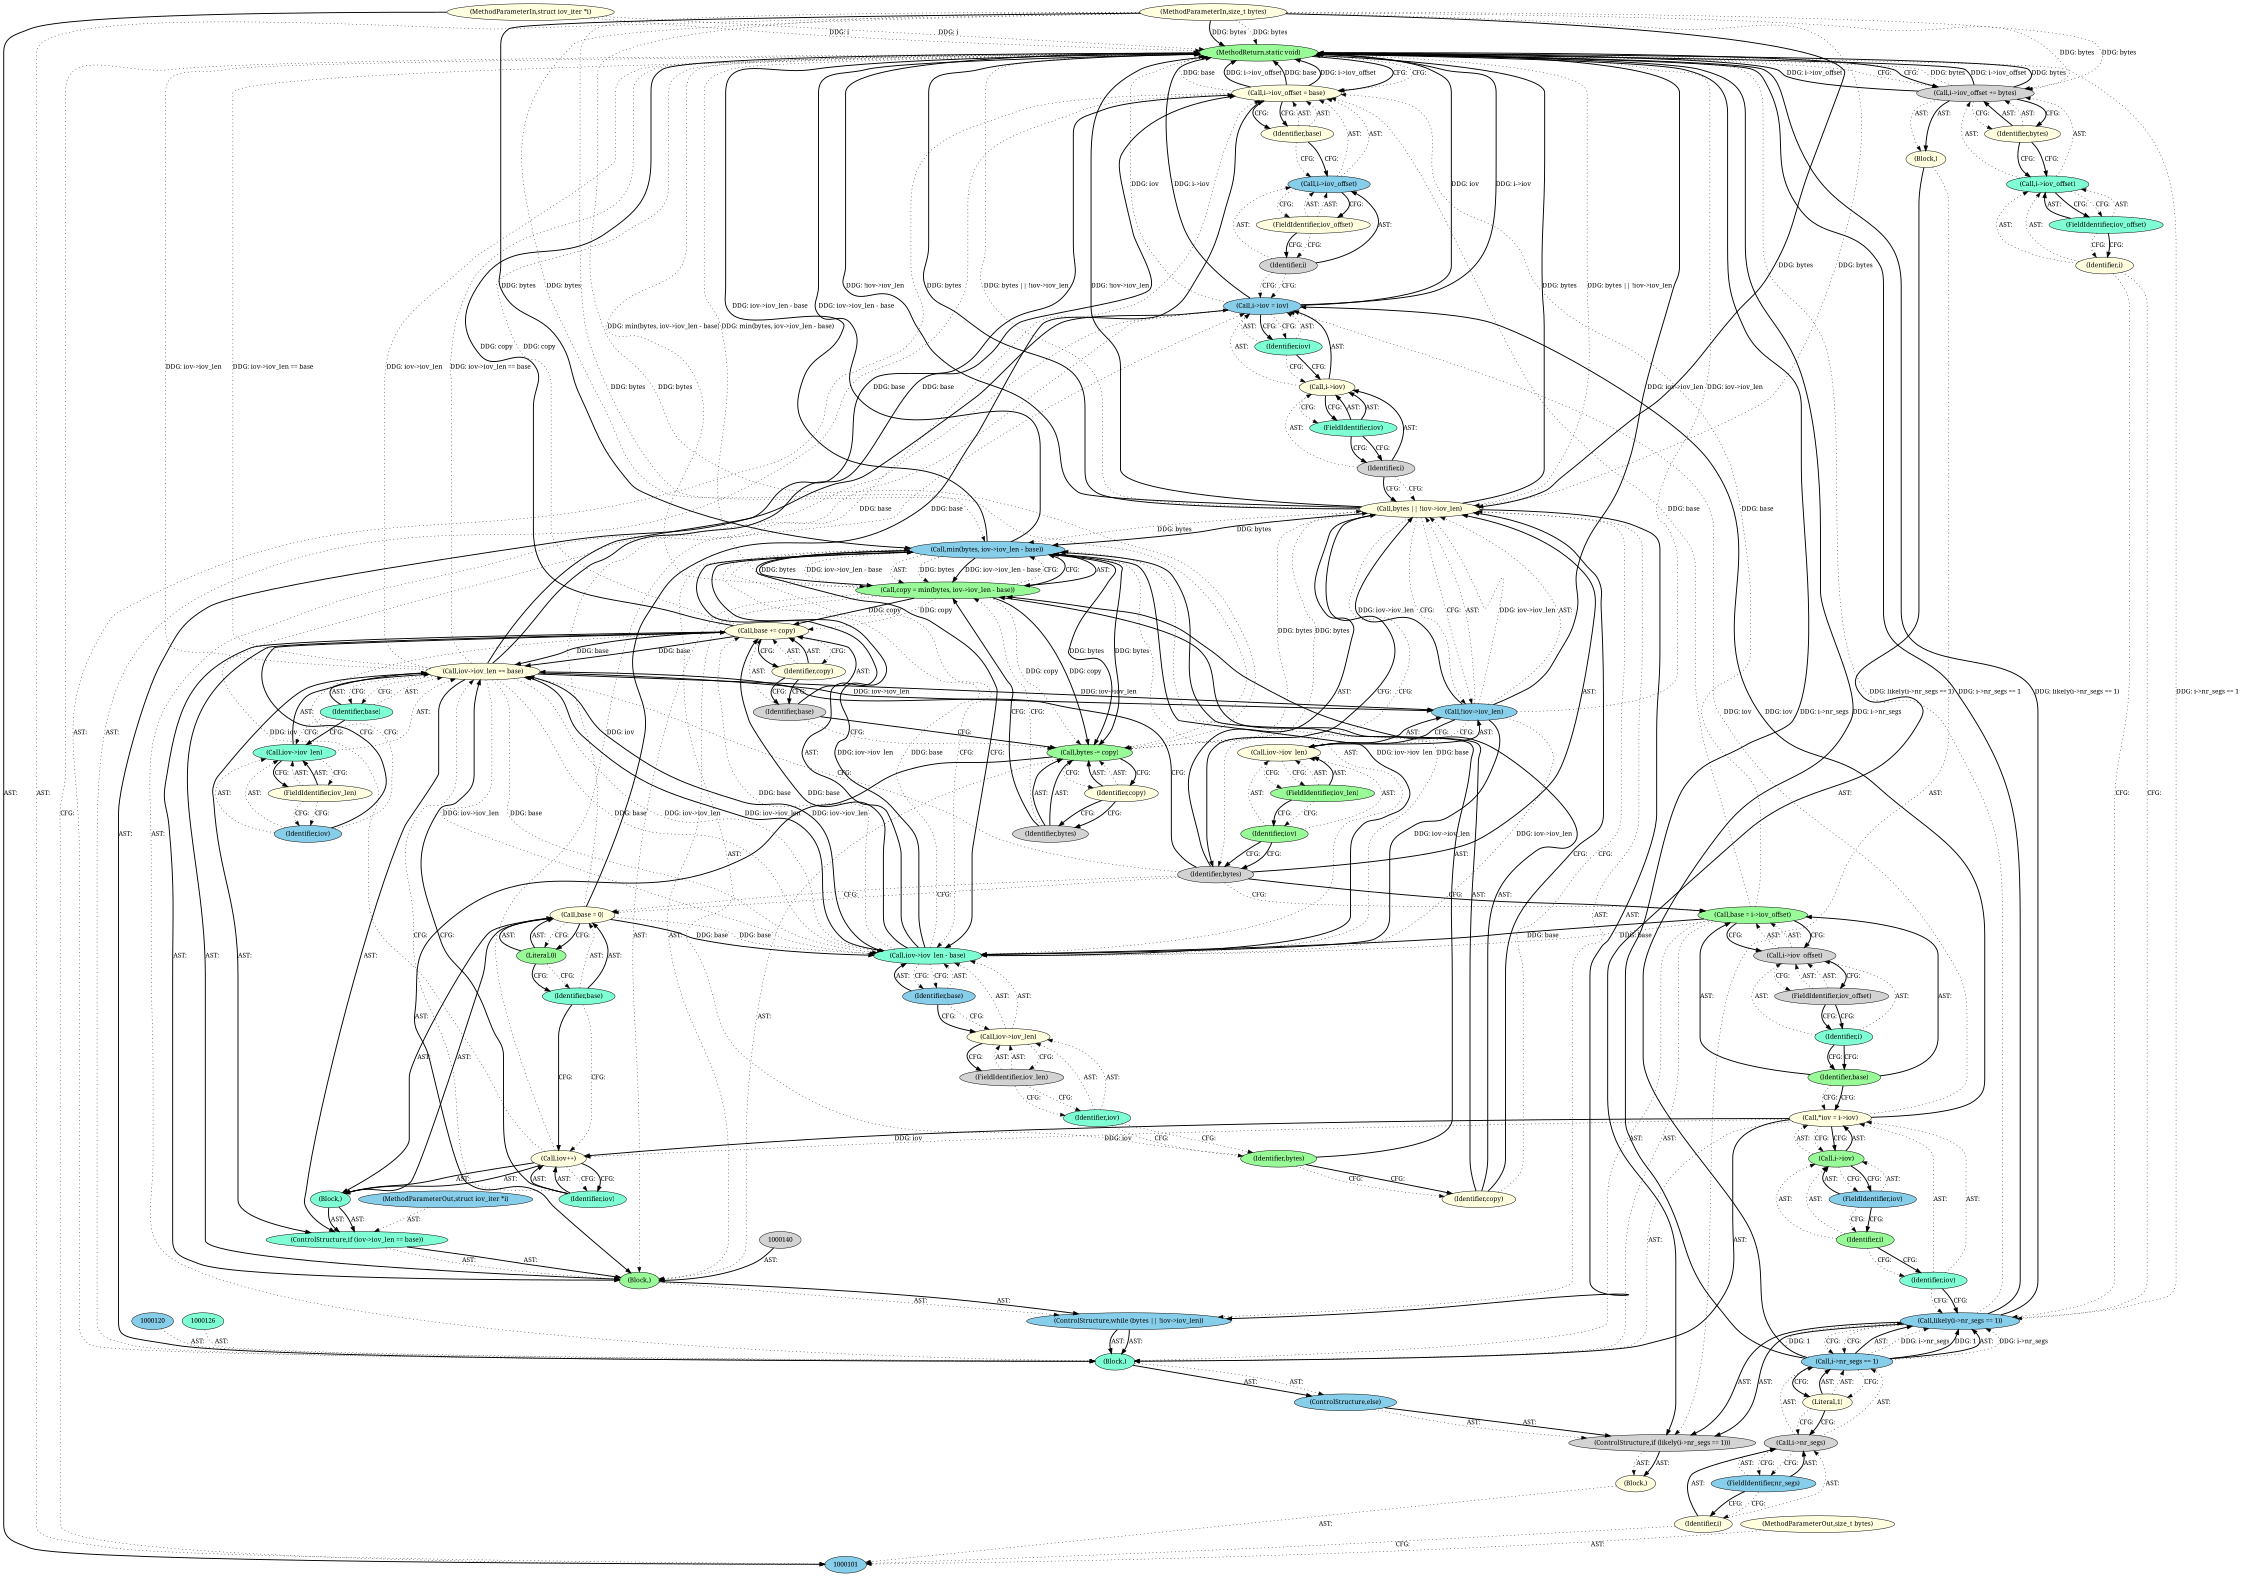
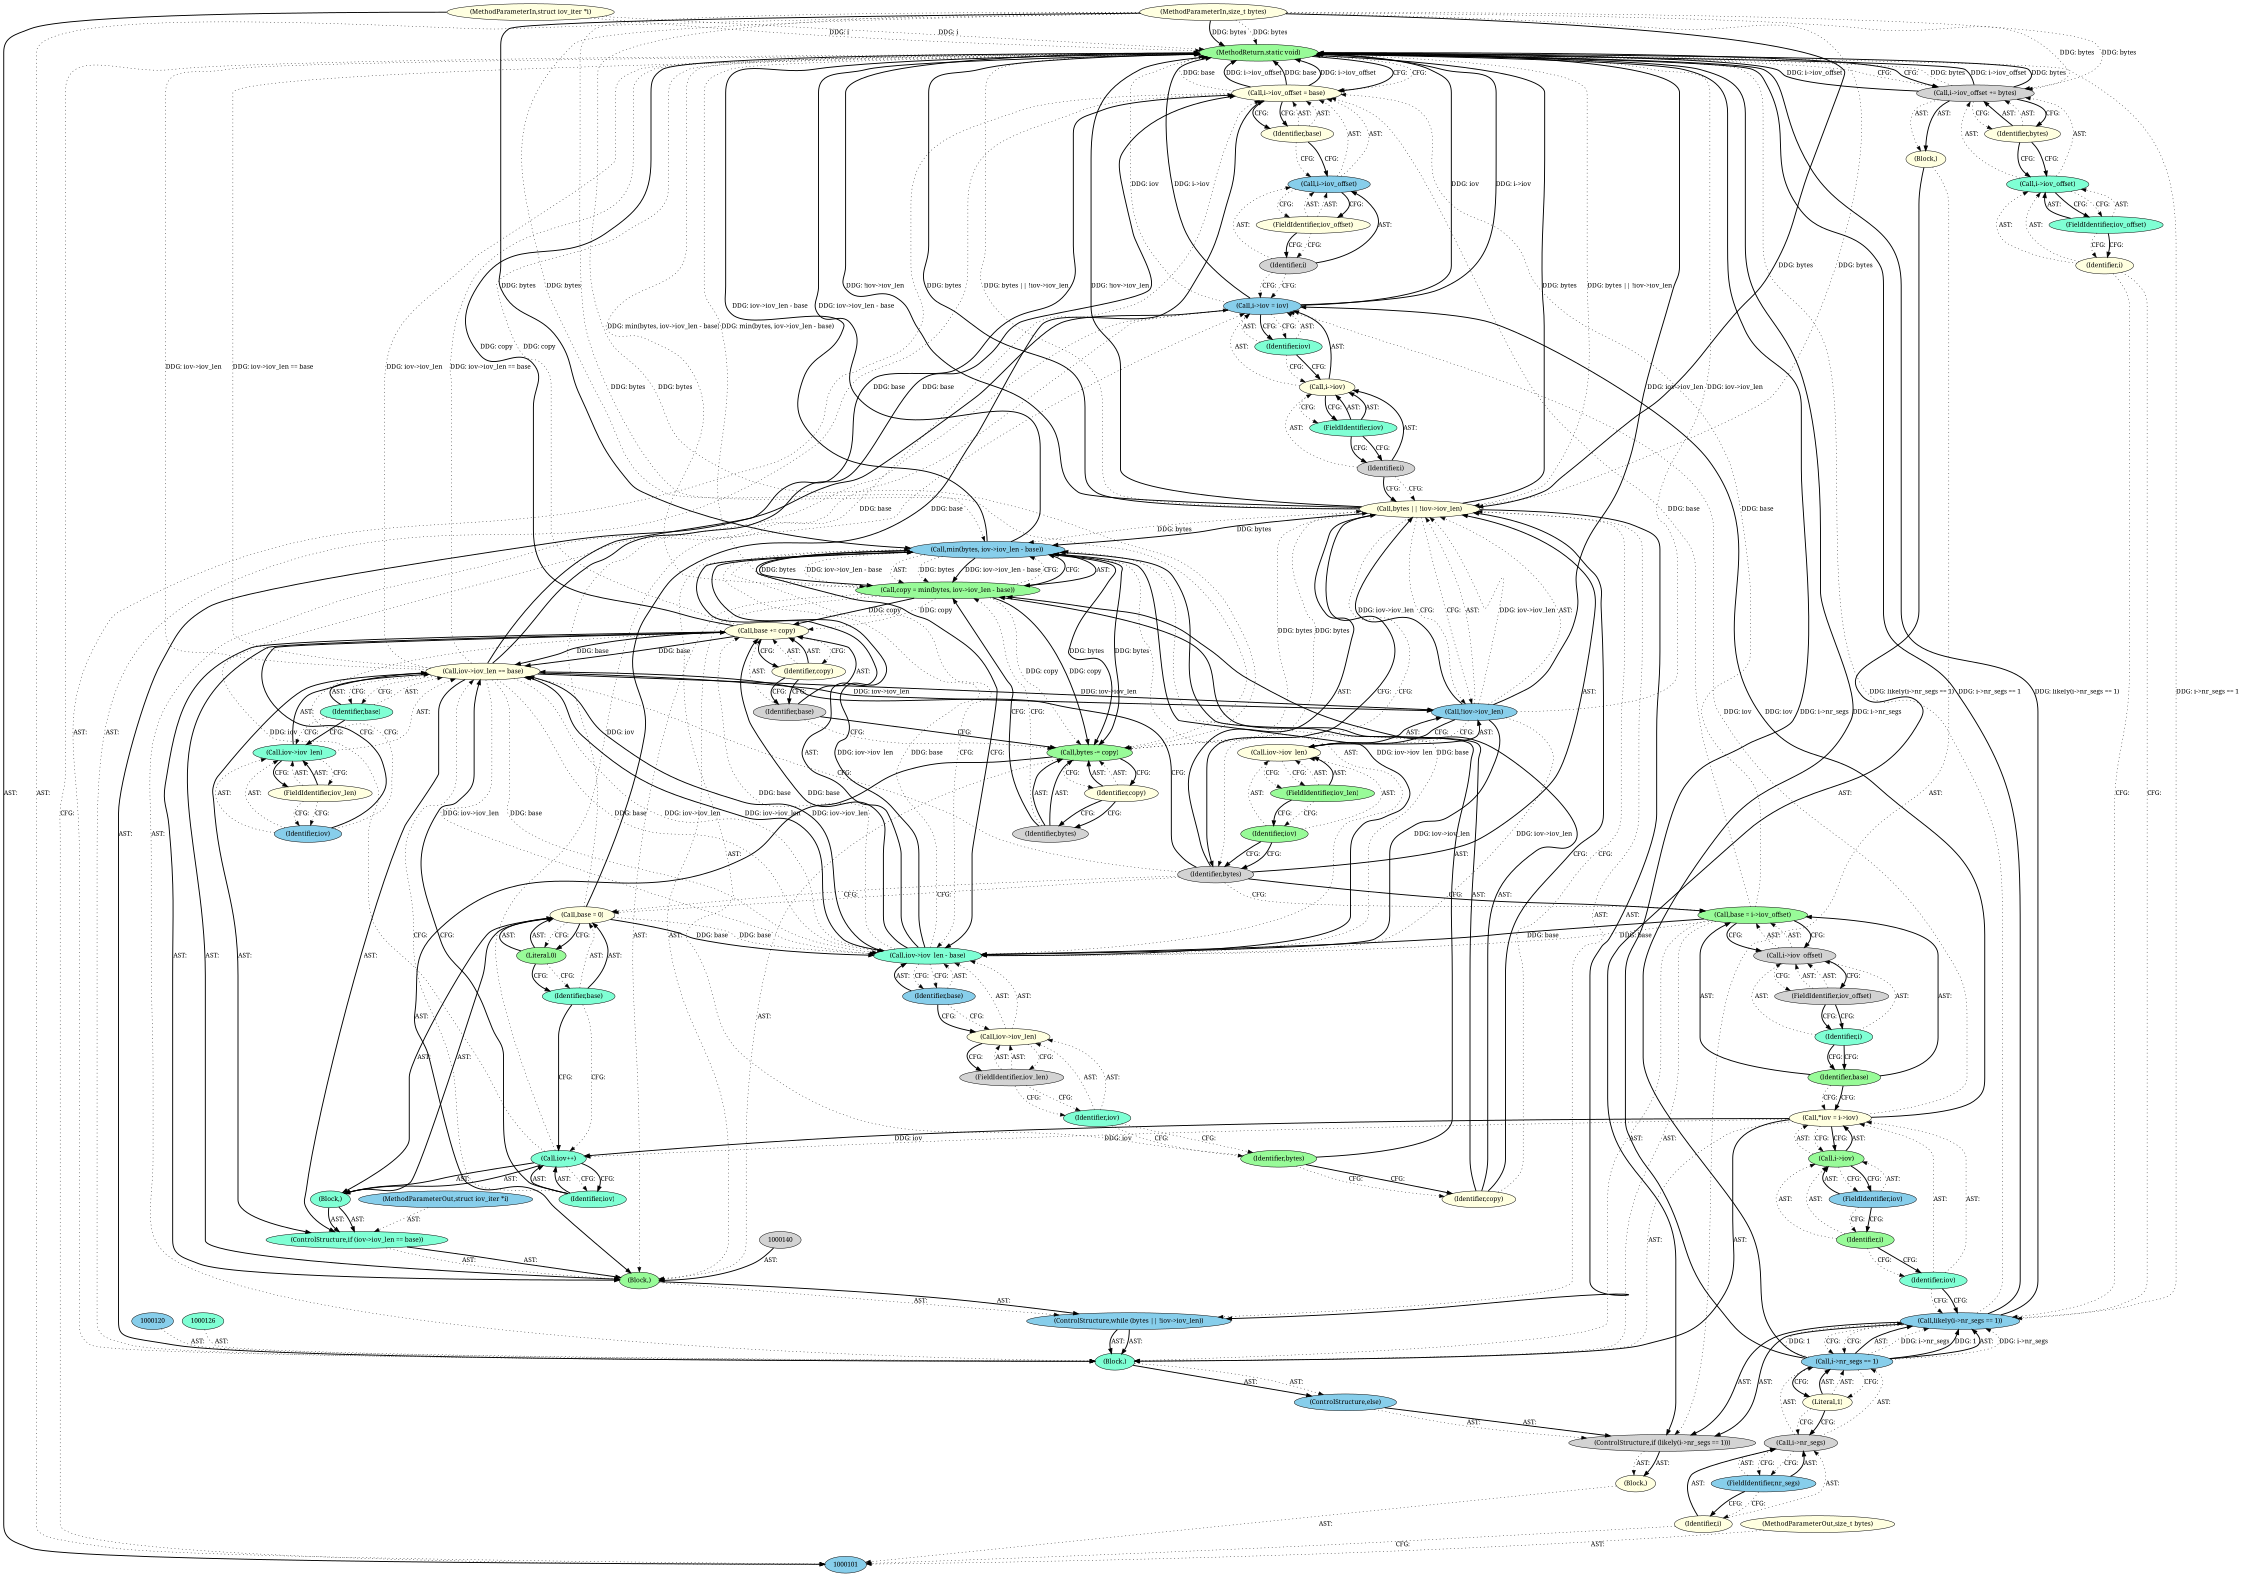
node "(Call,iov++)": fillcolor lightyellow -> aquamarine
